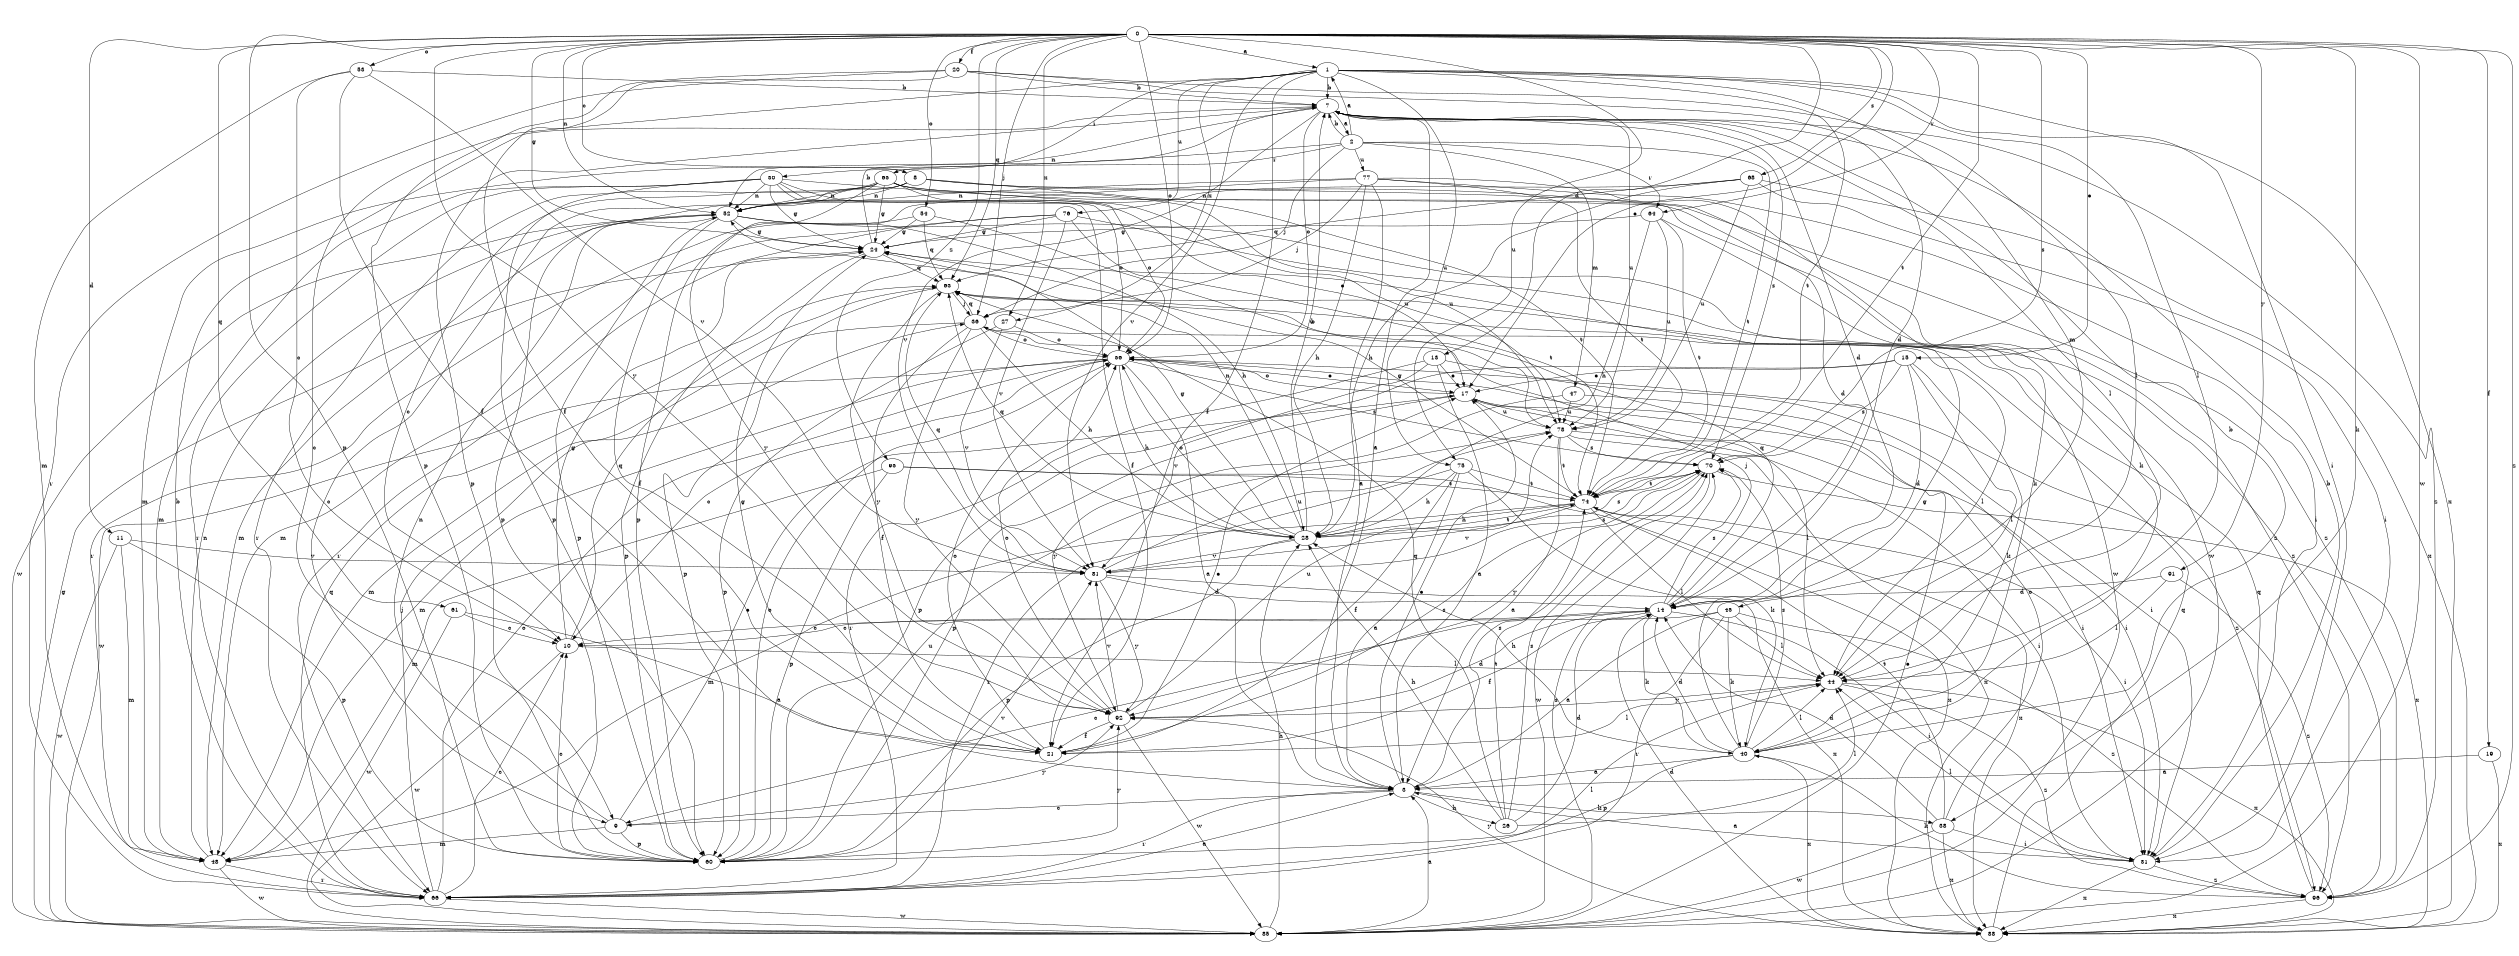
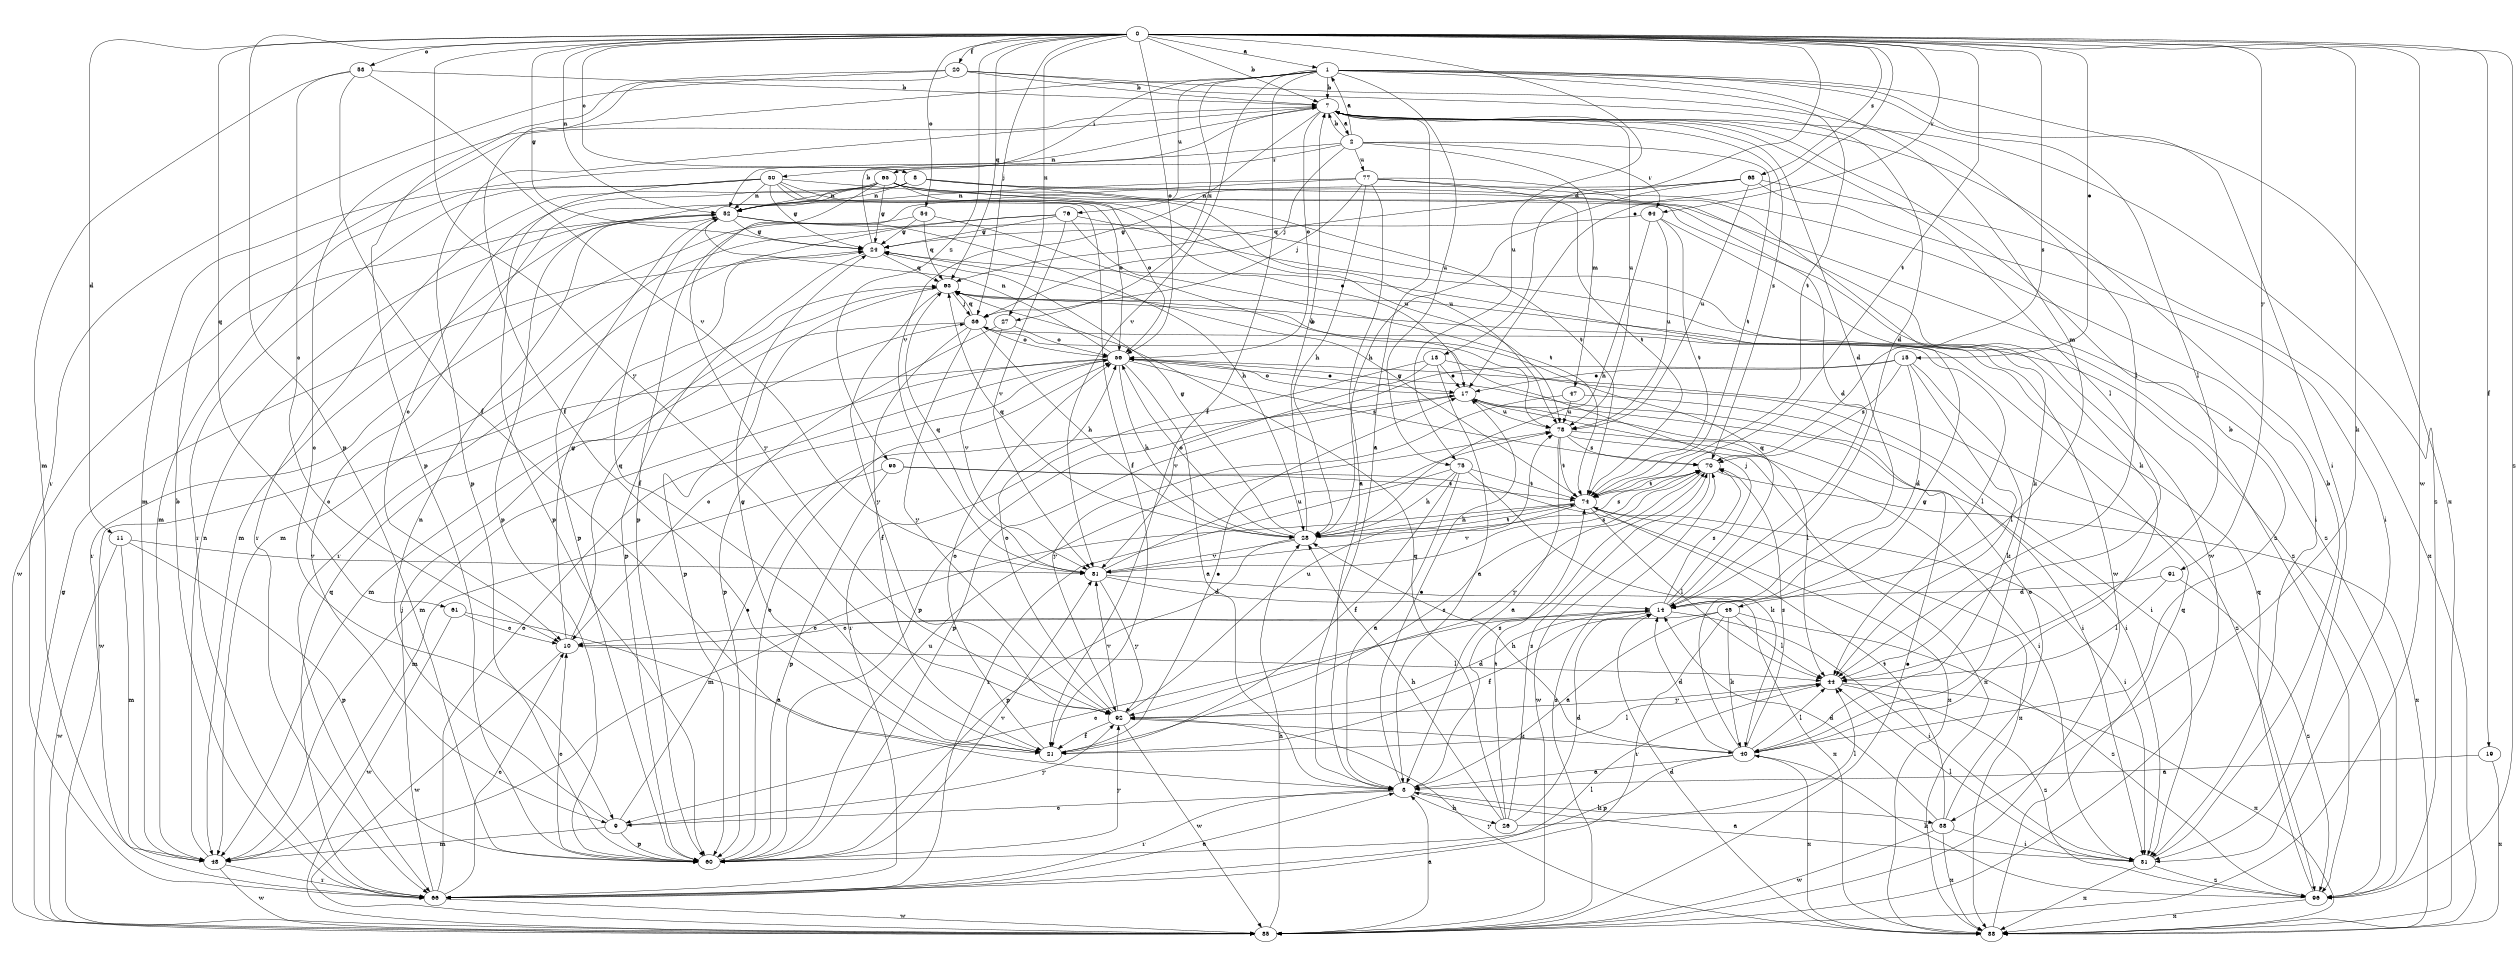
edge "0" -> "7": added, label "b"
edge "28" -> "52": now "56" -> "52"
edge "14" -> "40": now "92" -> "40"
